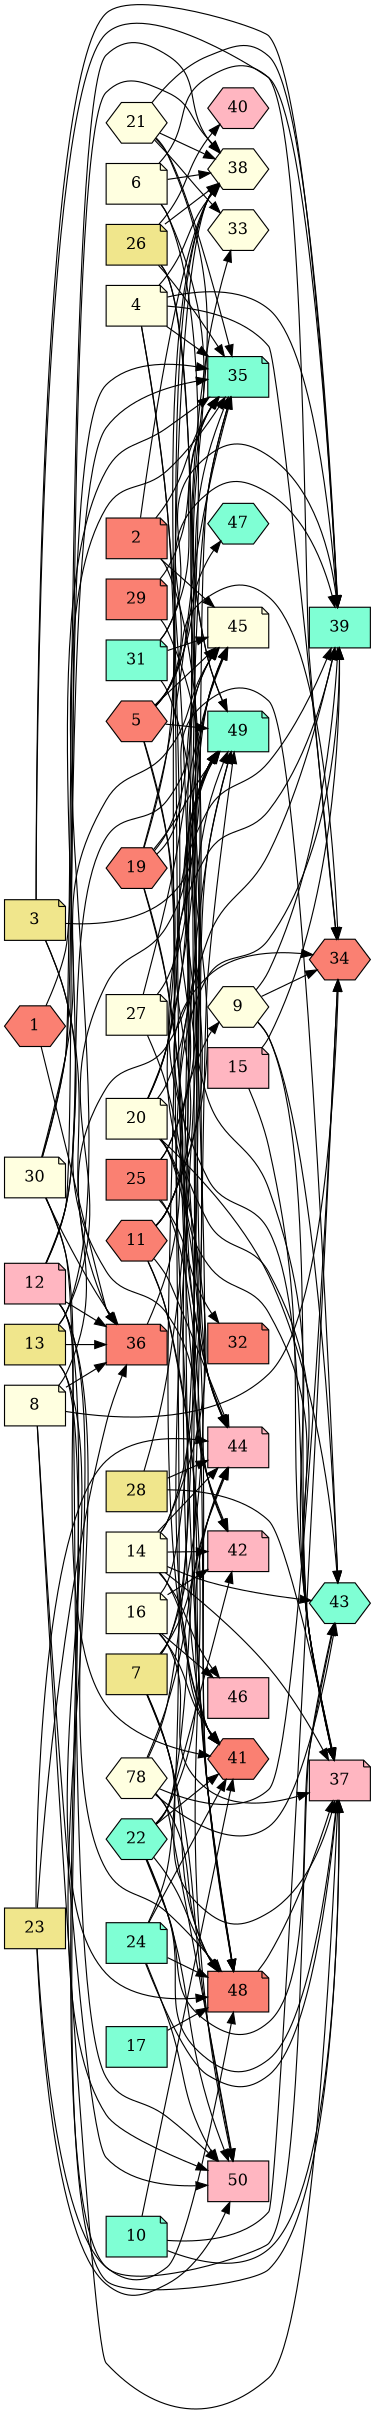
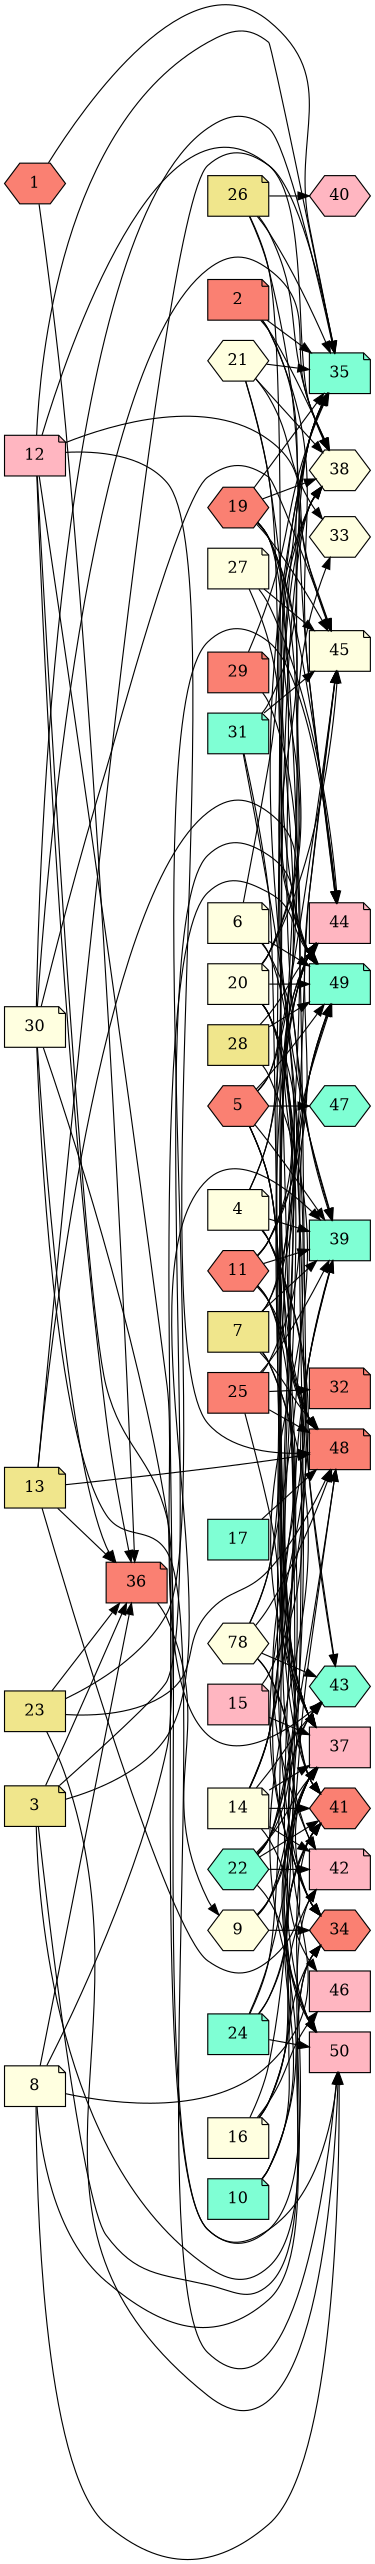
node "37": shape note -> box
edge "48" -> "37": now "25" -> "37"
